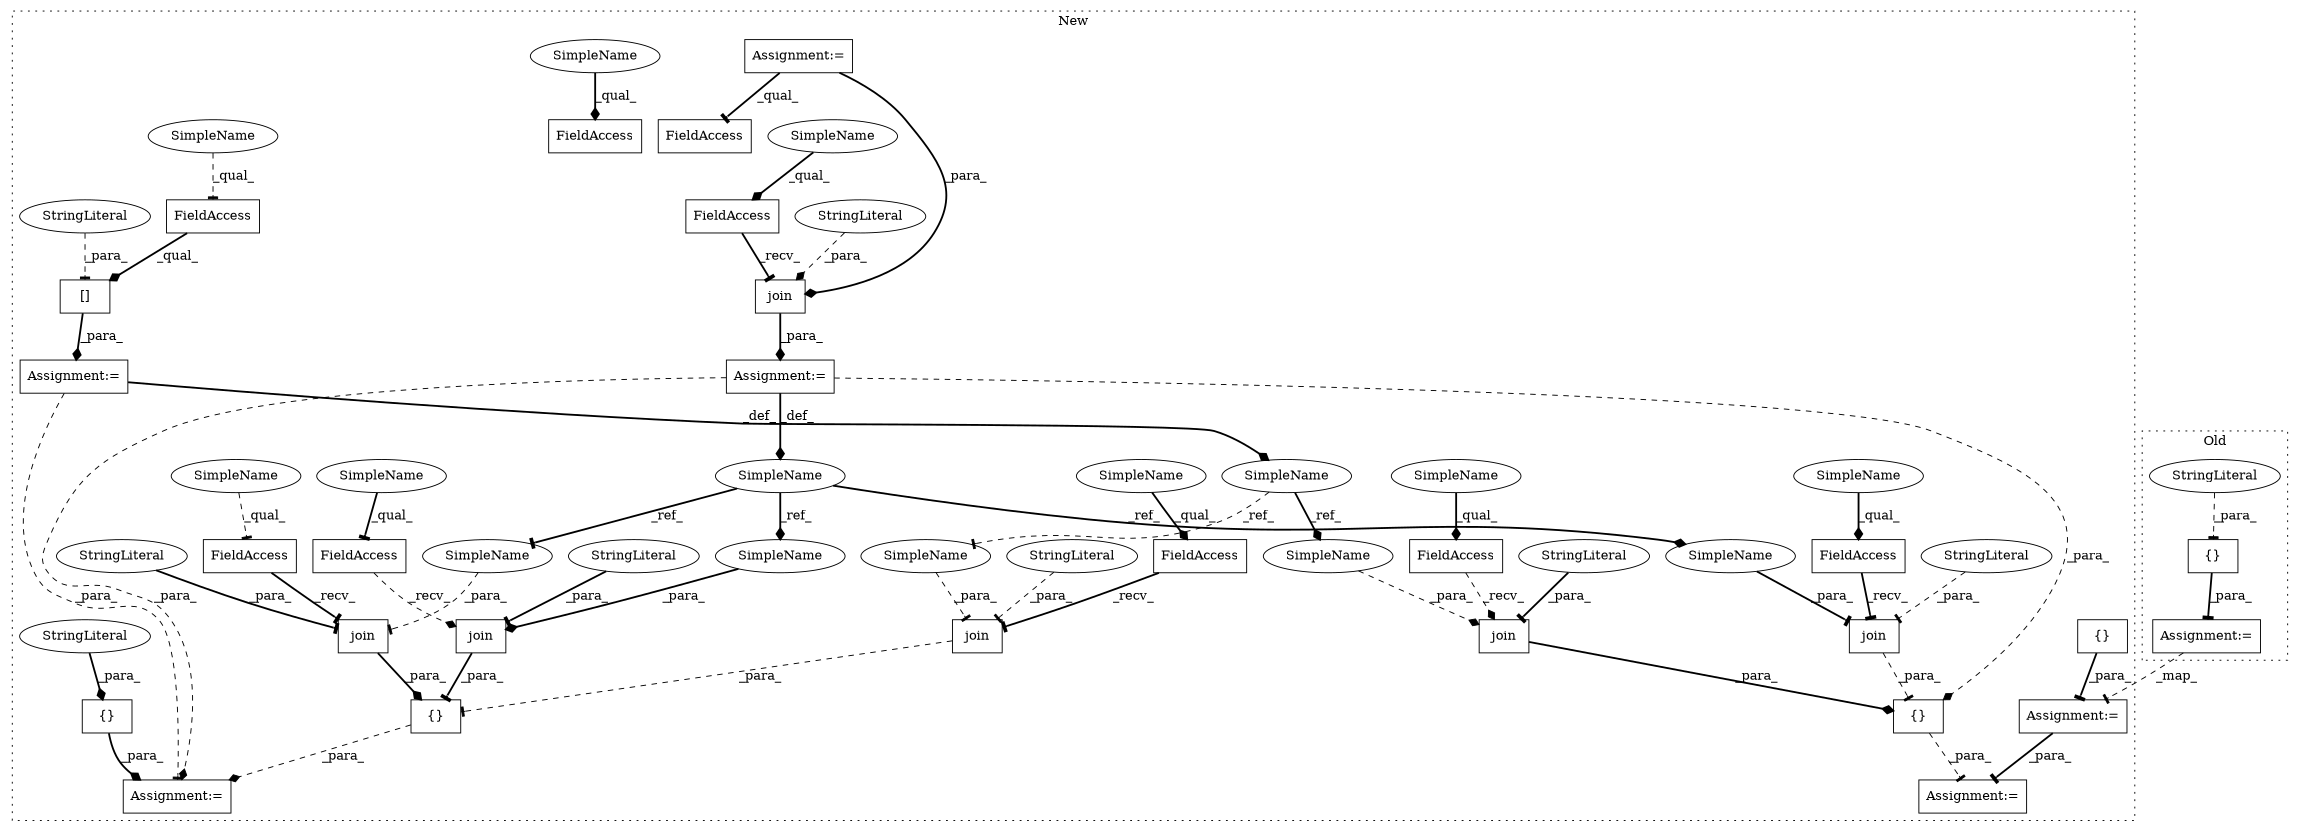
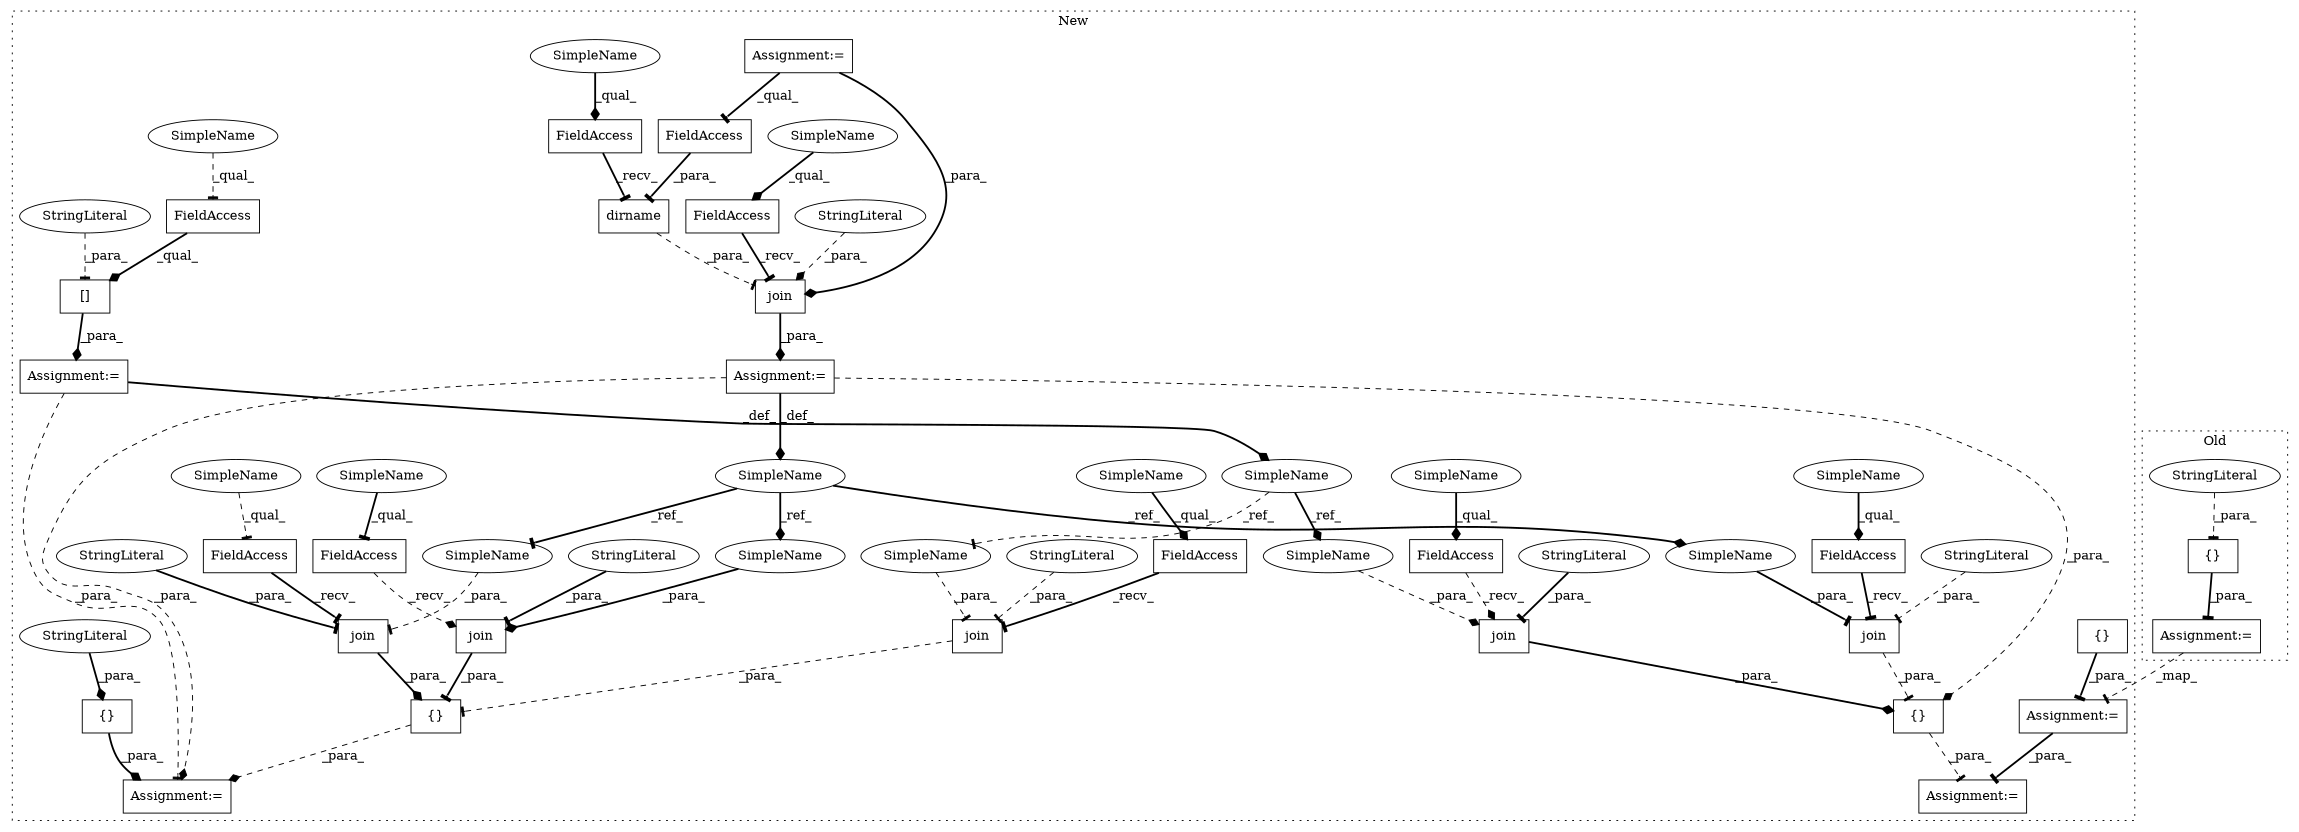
node "dirname": added
